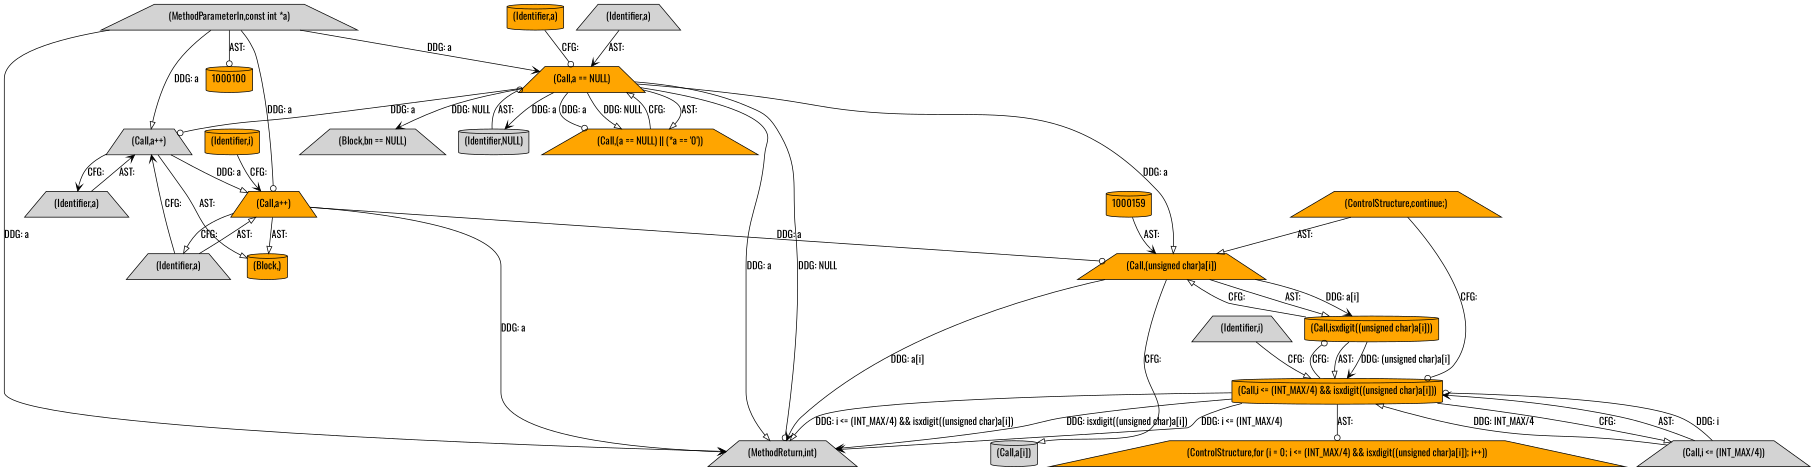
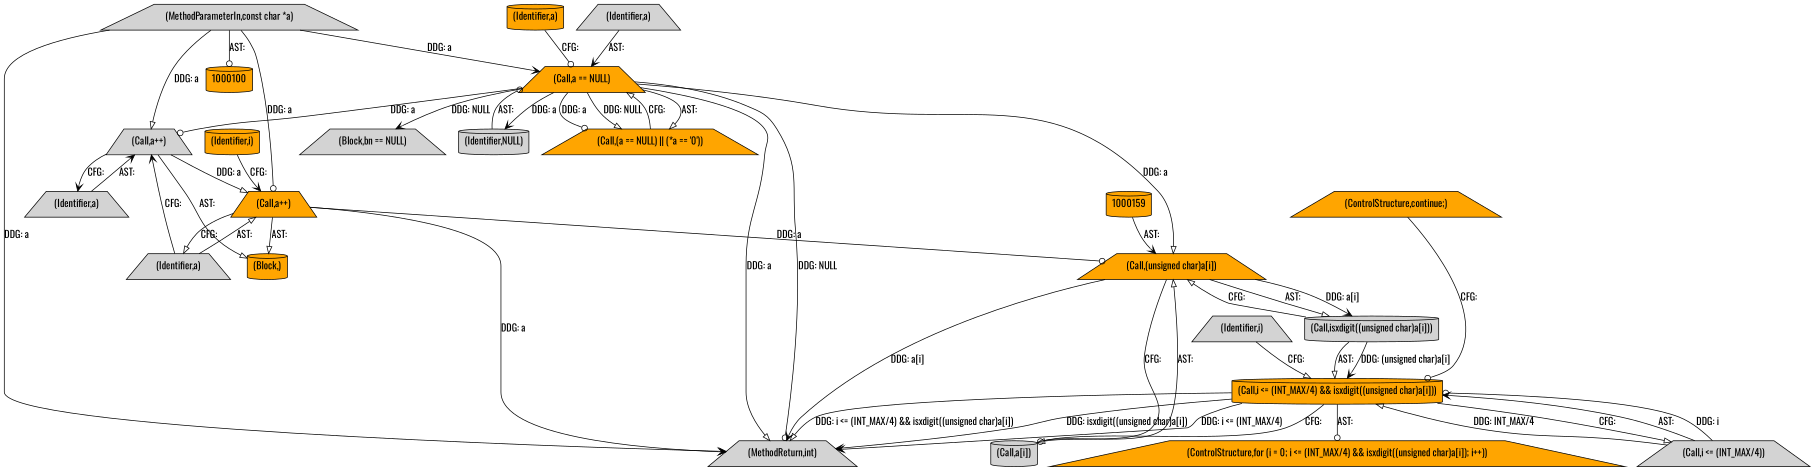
node "(MethodParameterIn,const int *a)": label "(MethodParameterIn,const int *a)" -> "(MethodParameterIn,const char *a)"
edge "(ControlStructure,continue;)" -> "(Call,(unsigned char)a[i])": now "(Call,a[i])" -> "(Call,(unsigned char)a[i])"
node "(Call,isxdigit((unsigned char)a[i]))": fillcolor orange -> lightgrey
edge "(Call,i <= (INT_MAX/4) && isxdigit((unsigned char)a[i]))" -> "(Call,isxdigit((unsigned char)a[i]))": now "(Call,i <= (INT_MAX/4) && isxdigit((unsigned char)a[i]))" -> "(Call,a[i])"
